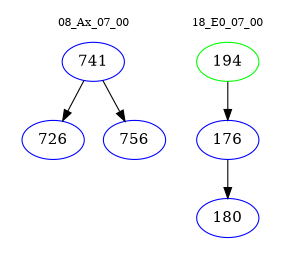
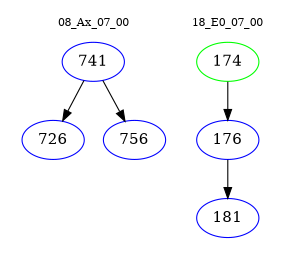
node "194": label "194" -> "174"
node "180": label "180" -> "181"
